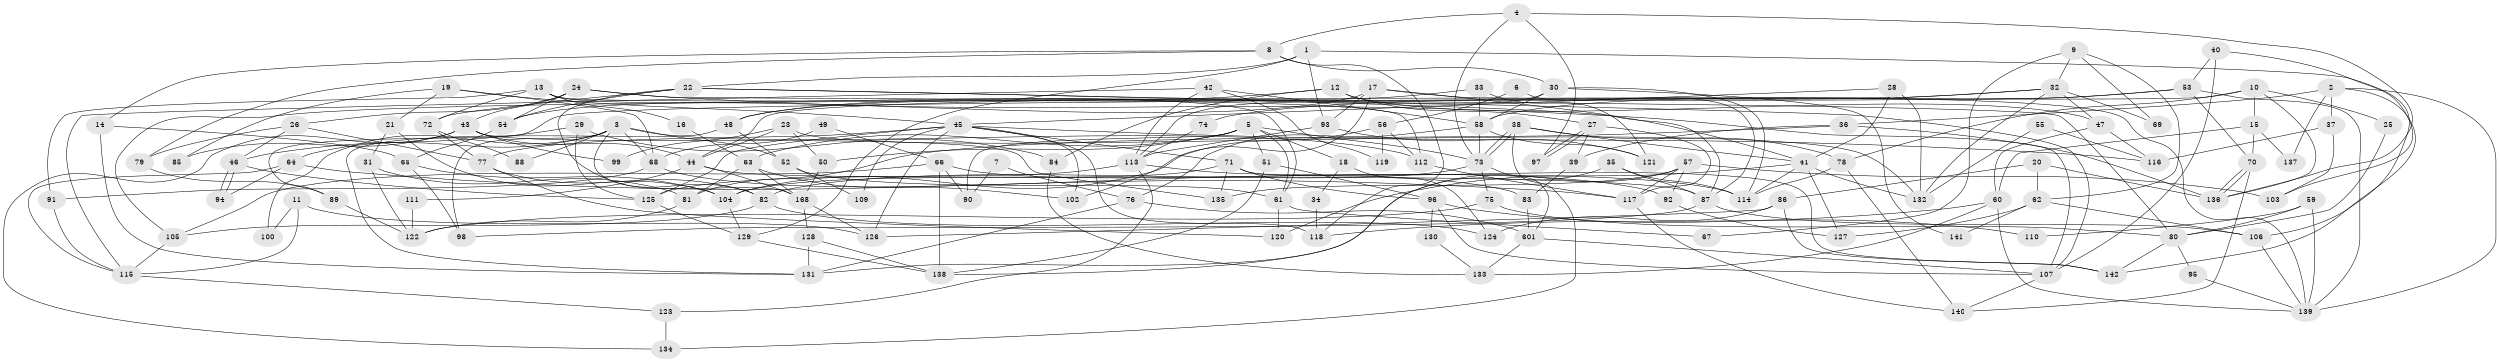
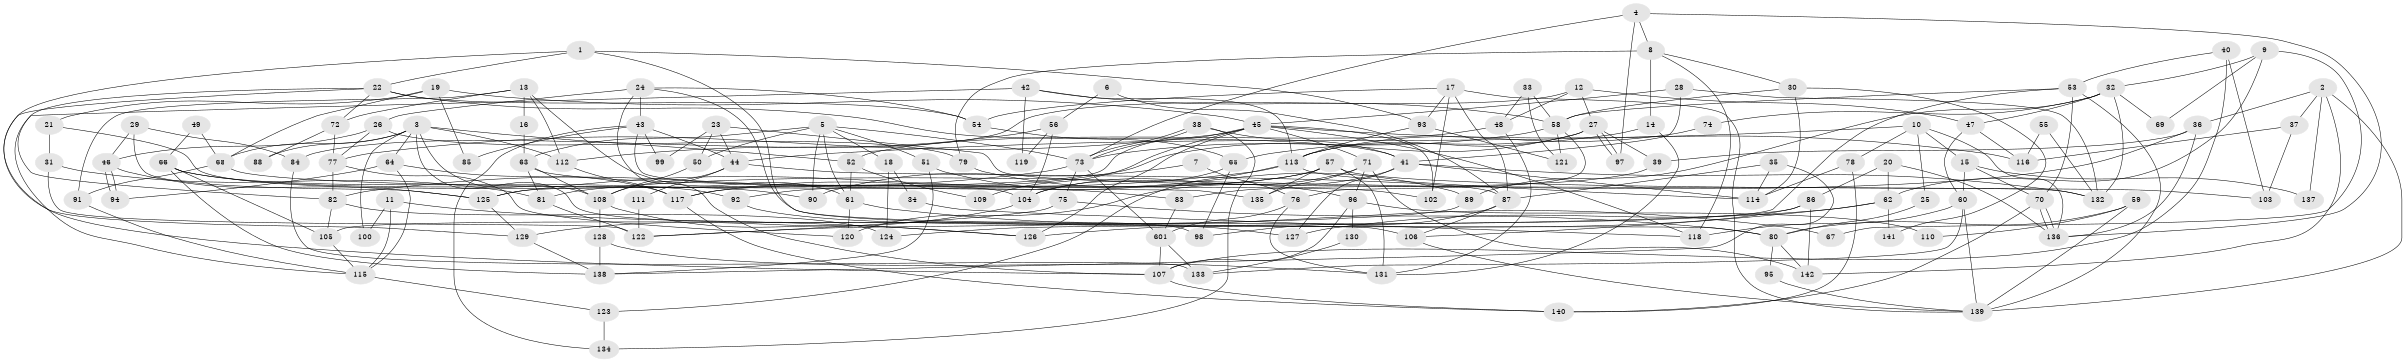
edge "30" -- "113": now "27" -- "113"
edge "38" -- "78": removed
node "168": label "168" -> "108"
